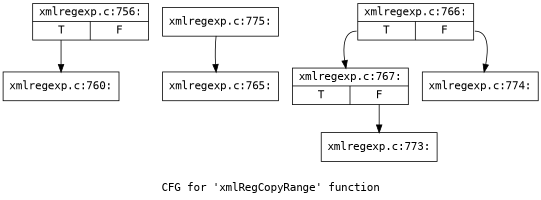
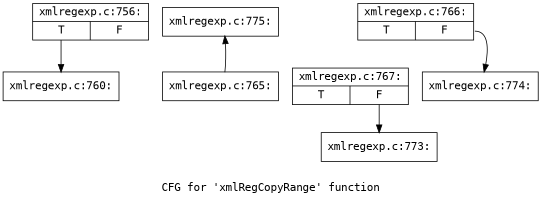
edge "xmlregexp.c:766:" -> "xmlregexp.c:767:": removed
edge "xmlregexp.c:775:" -> "xmlregexp.c:765:": reversed
